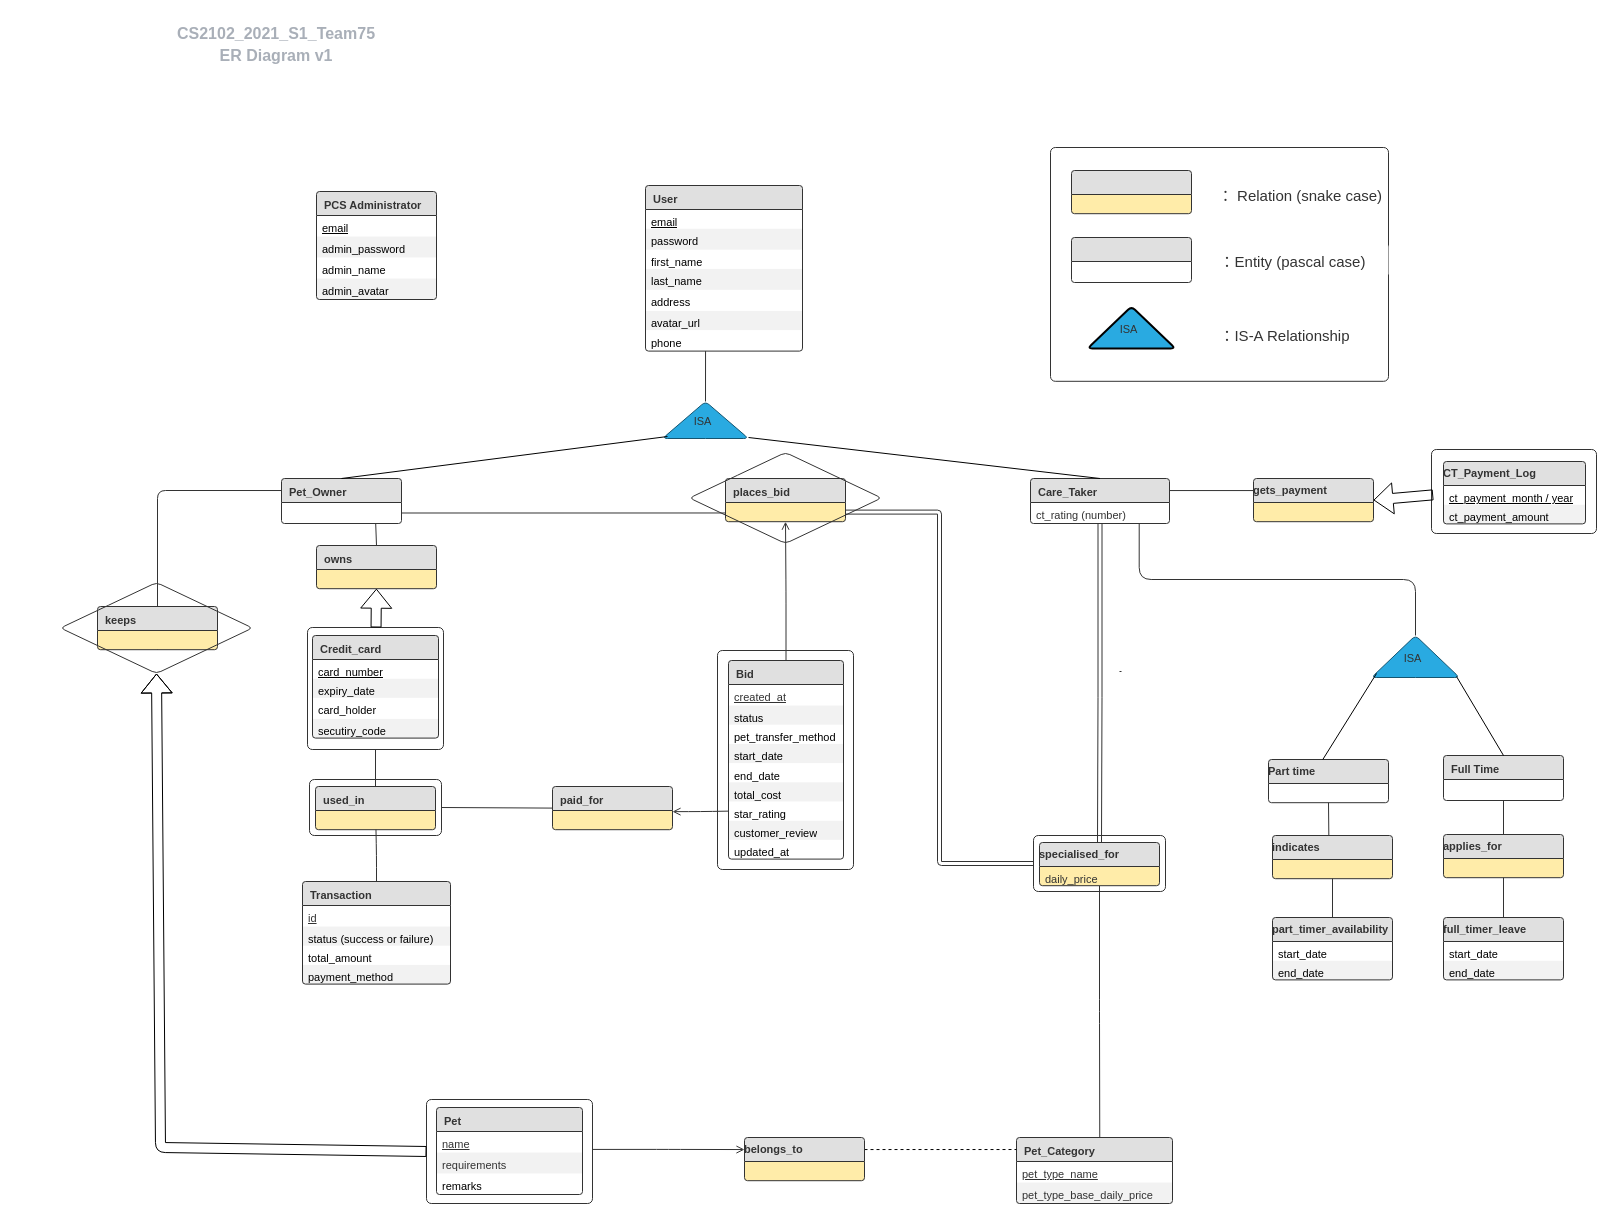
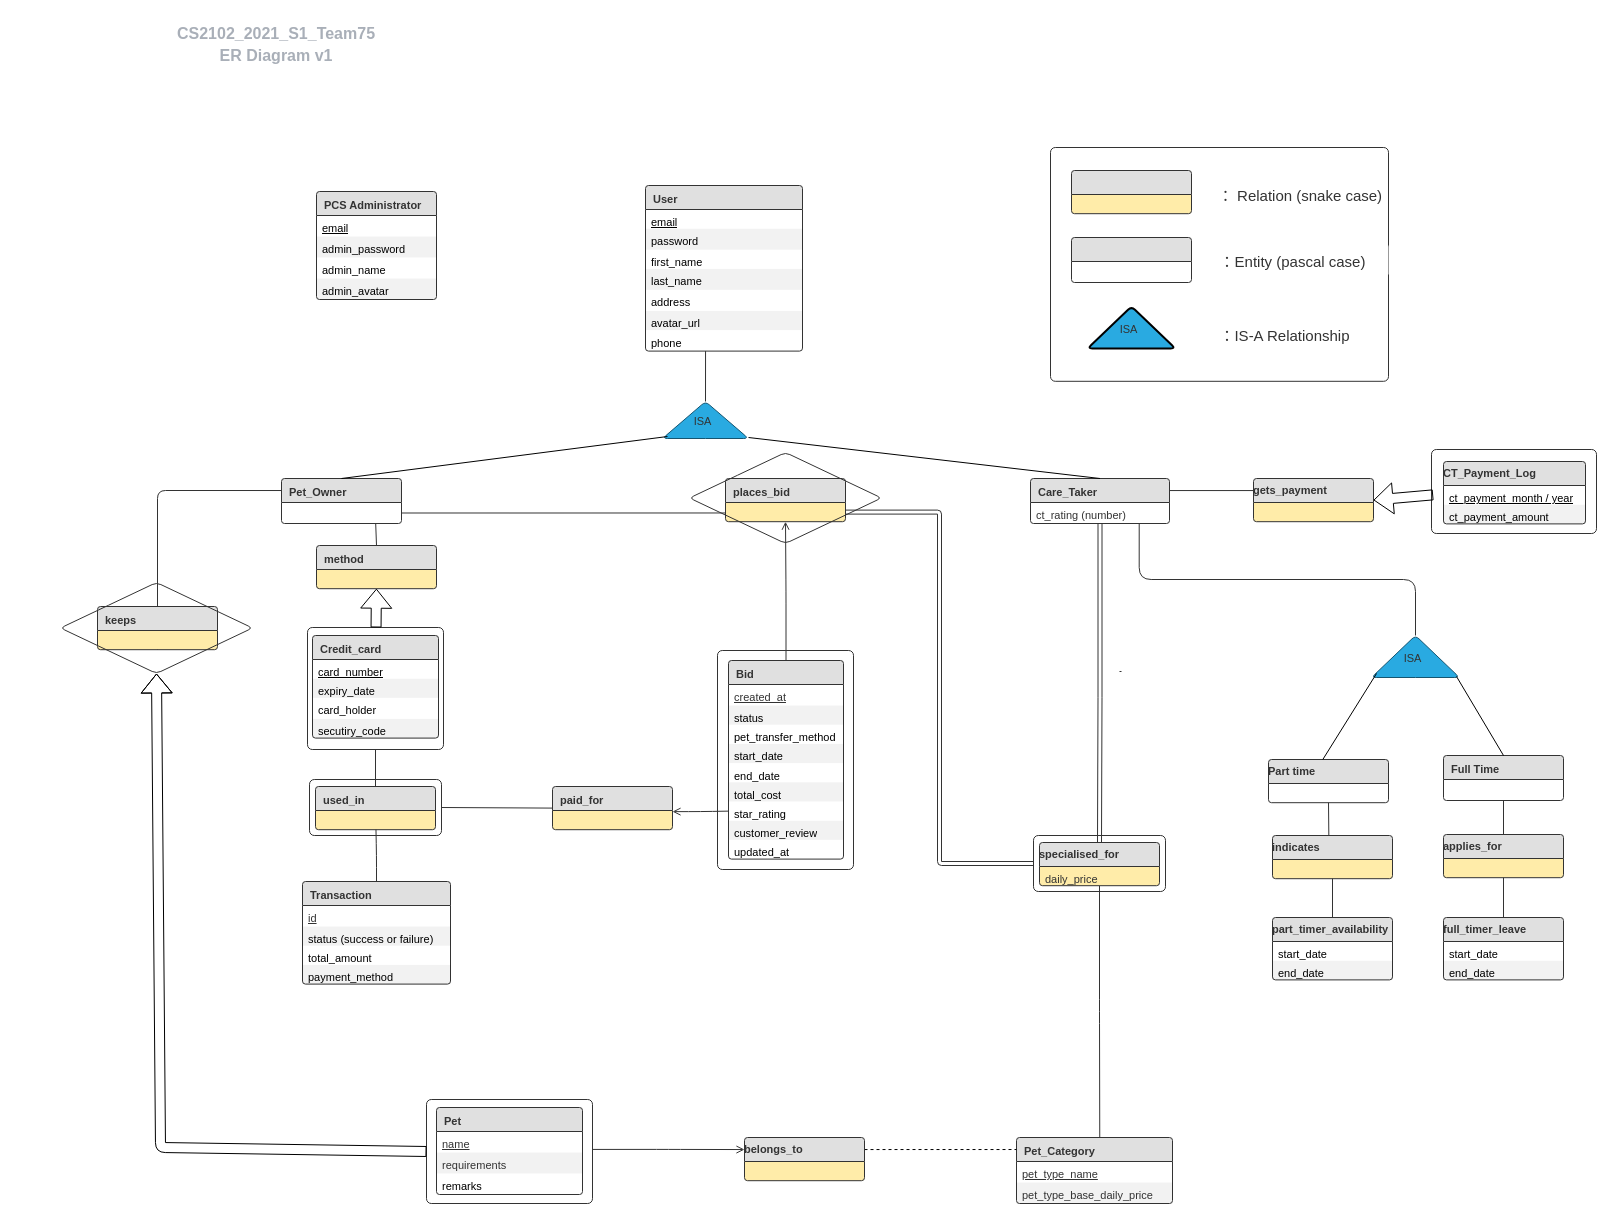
node "owns": label "owns" -> "method"
